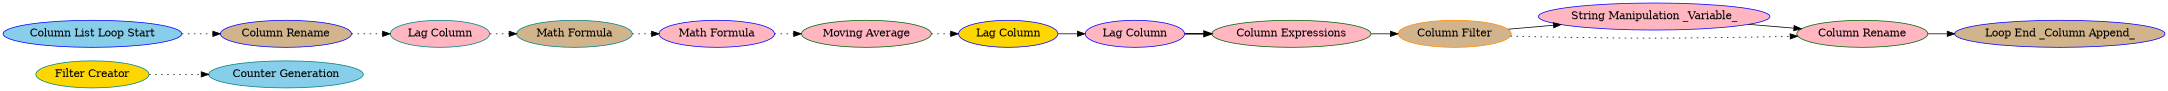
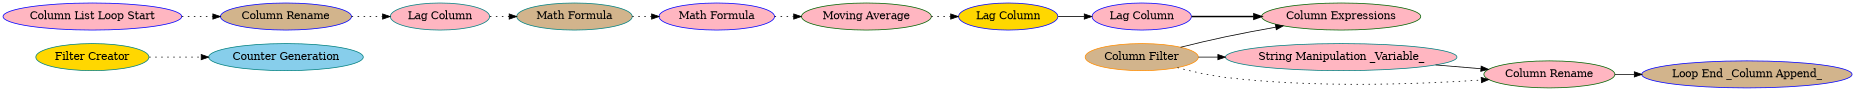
node "String Manipulation _Variable_": color blue -> teal
node "Column List Loop Start": fillcolor skyblue -> lightpink
edge "Column Expressions" -> "Column Filter": reversed
